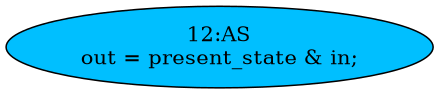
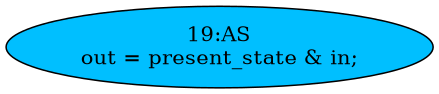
node "12:AS out = present_state & in;": label "12:AS out = present_state & in;" -> "19:AS out = present_state & in;"
